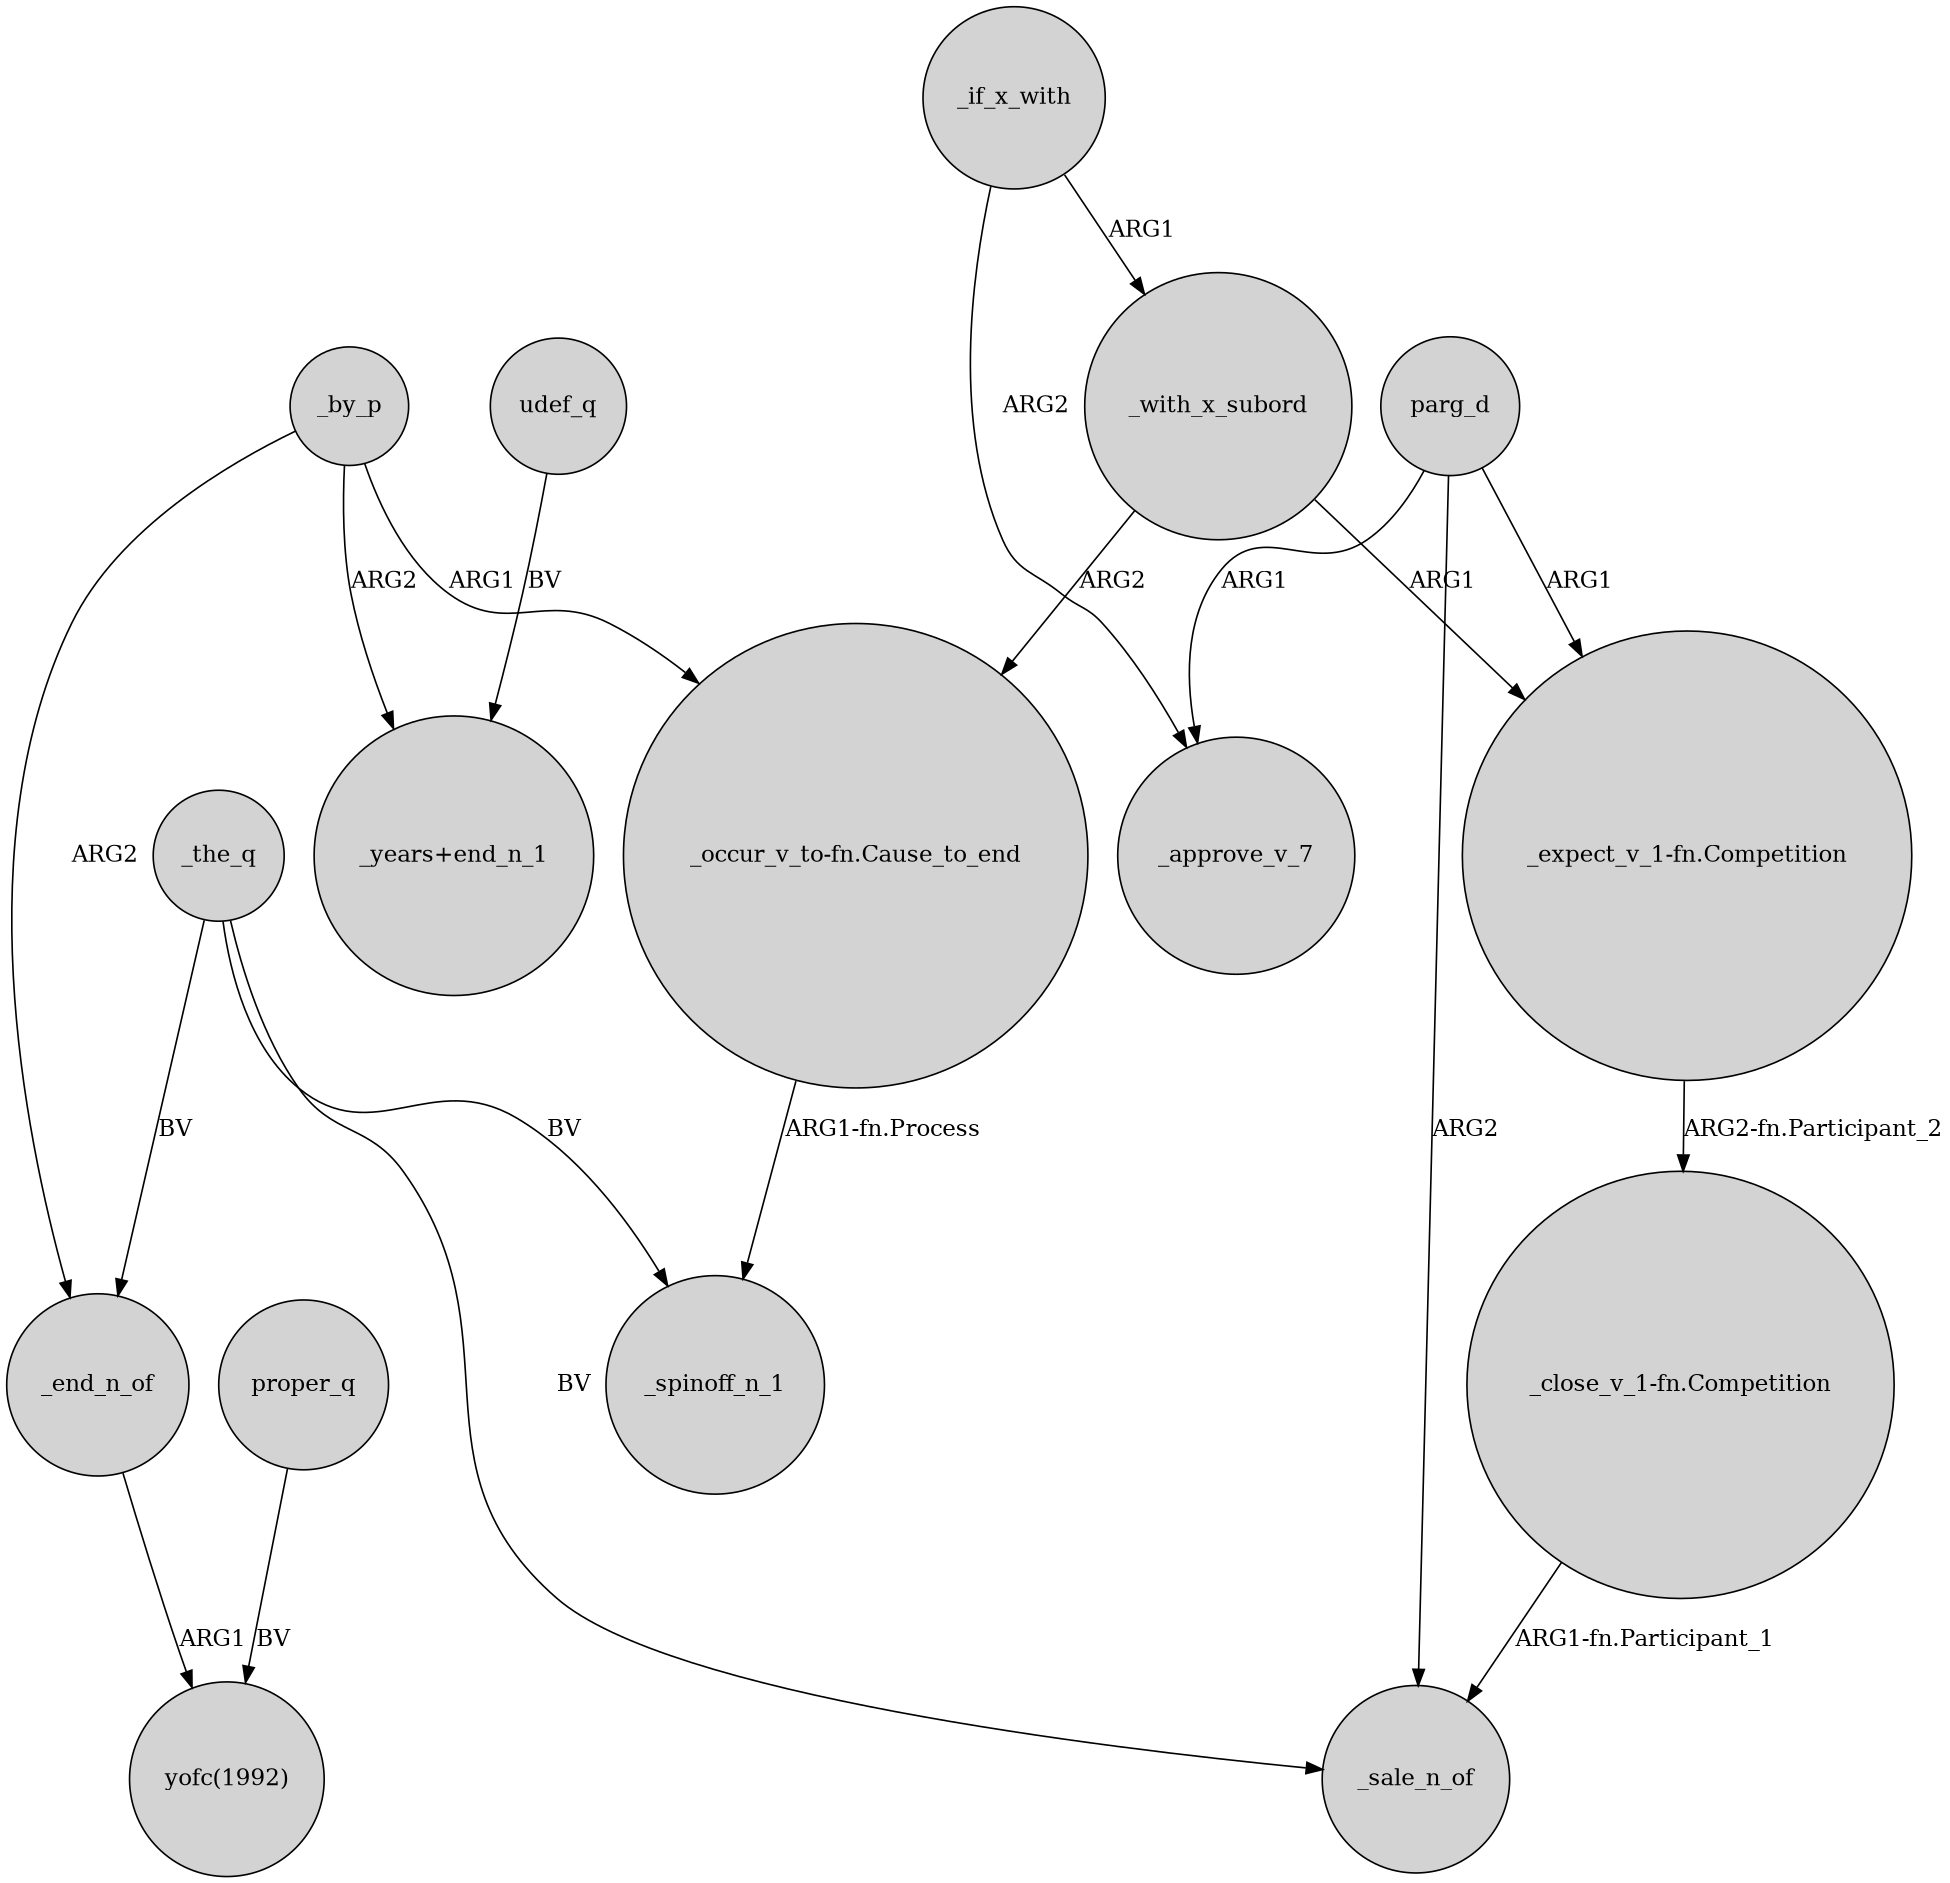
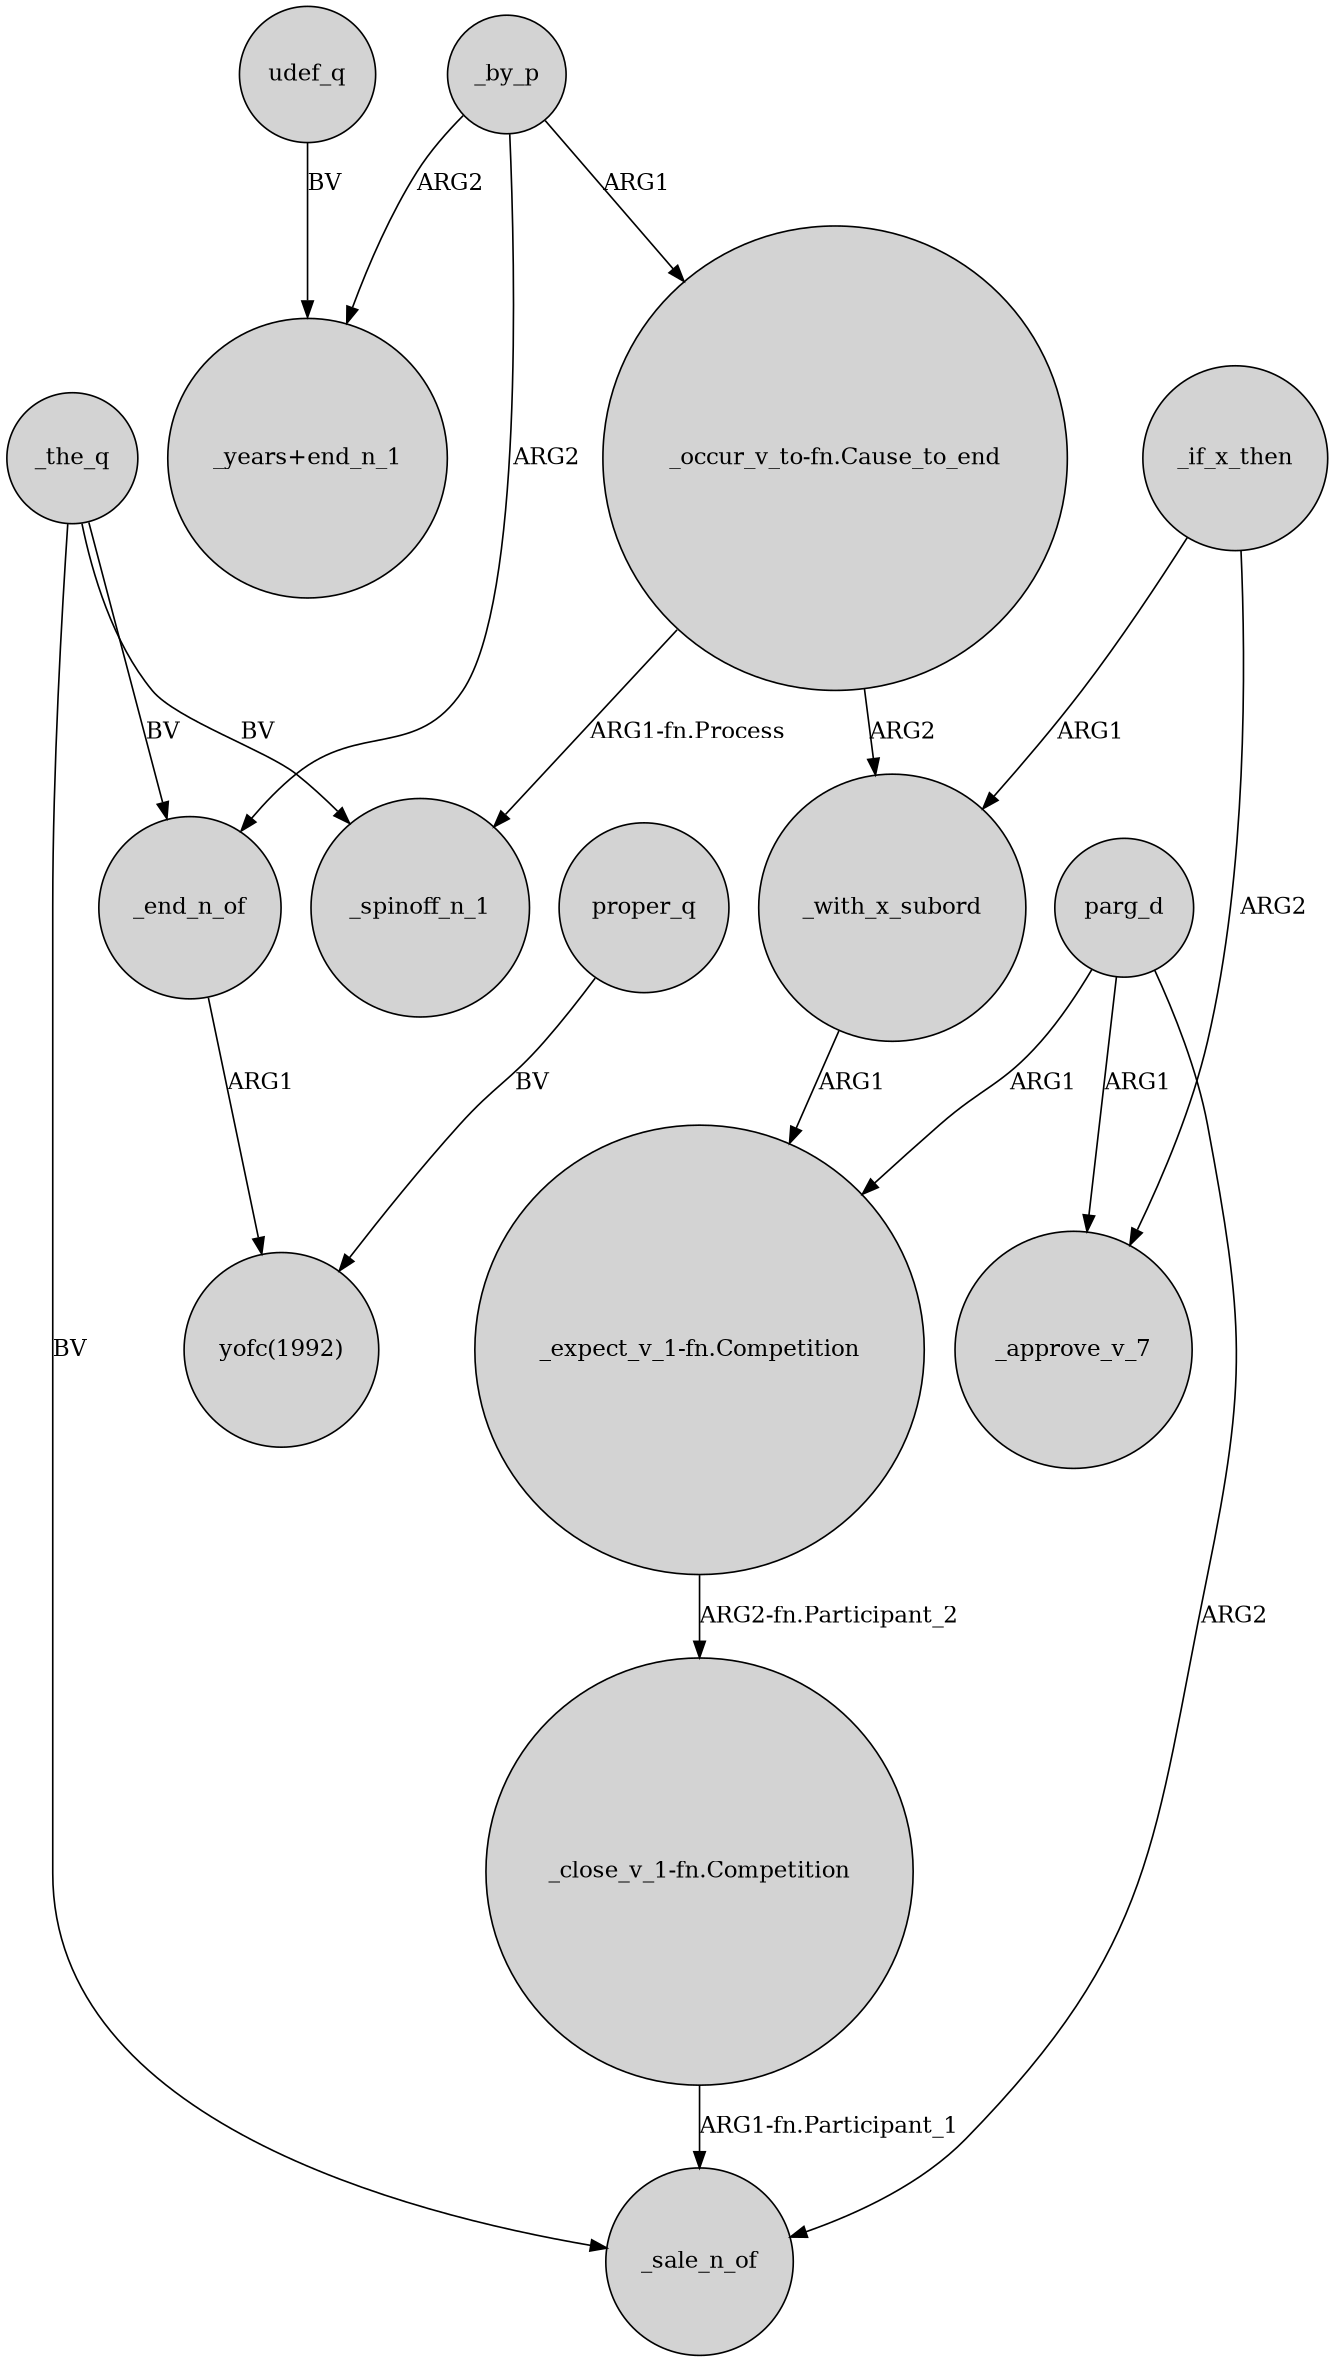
node "_if_x_with": label "_if_x_with" -> "_if_x_then"
edge "_with_x_subord" -> "_occur_v_to-fn.Cause_to_end": reversed
